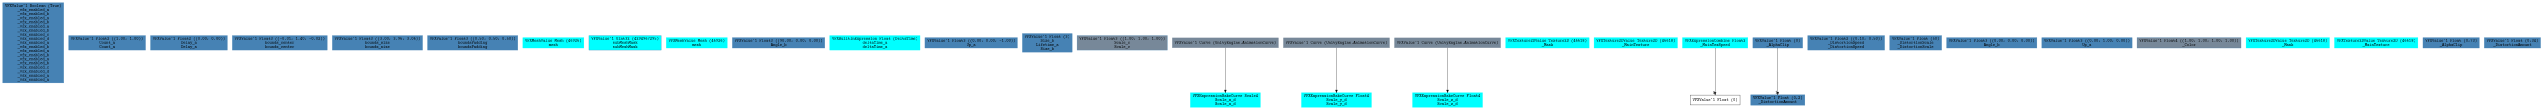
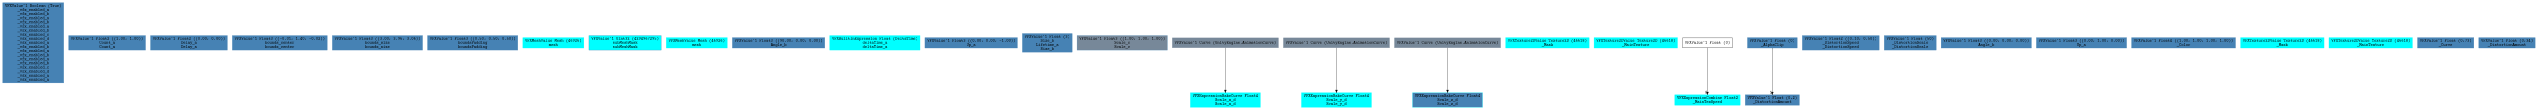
node "VFXValue`1 Float4 ((1.00, 1.00, 1.00, 1.00)) _Color": fillcolor lightslategray -> steelblue
node "VFXValue`1 Float (0,73) _AlphaClip": label "VFXValue`1 Float (0,73) _AlphaClip" -> "VFXValue`1 Float (0,73) _Curve"
edge "VFXExpressionCombine Float2 _MainTexSpeed" -> "VFXValue`1 Float (0)": reversed
node "VFXExpressionBakeCurve Scale4 Scale_x_d Scale_x_d": label "VFXExpressionBakeCurve Scale4 Scale_x_d Scale_x_d" -> "VFXExpressionBakeCurve Float4 Scale_x_d Scale_x_d"
node "VFXExpressionBakeCurve Float4 Scale_z_d Scale_z_d": fillcolor cyan -> steelblue
